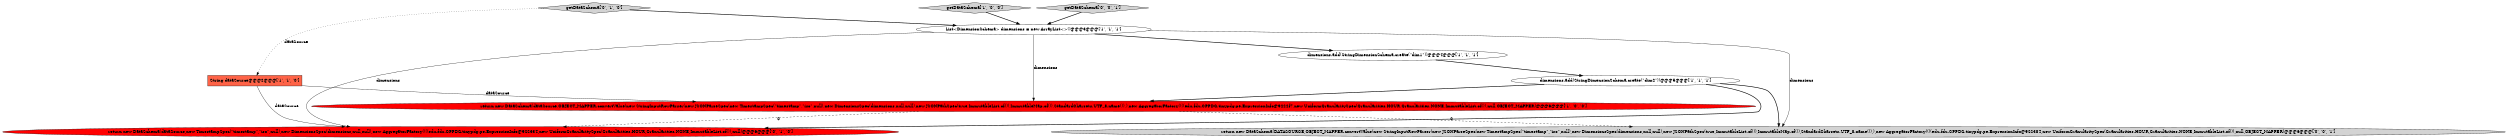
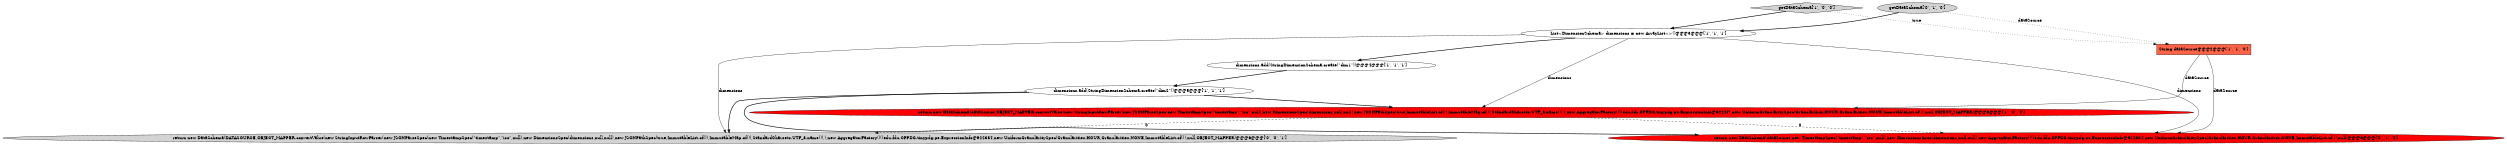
node "getDataSchema['0', '1', '0']": shape diamond -> ellipse
node "getDataSchema['0', '0', '1']": removed
edge "getDataSchema['1', '0', '0']" -> "String dataSource@@@2@@@['1', '1', '0']": added, label "true"
